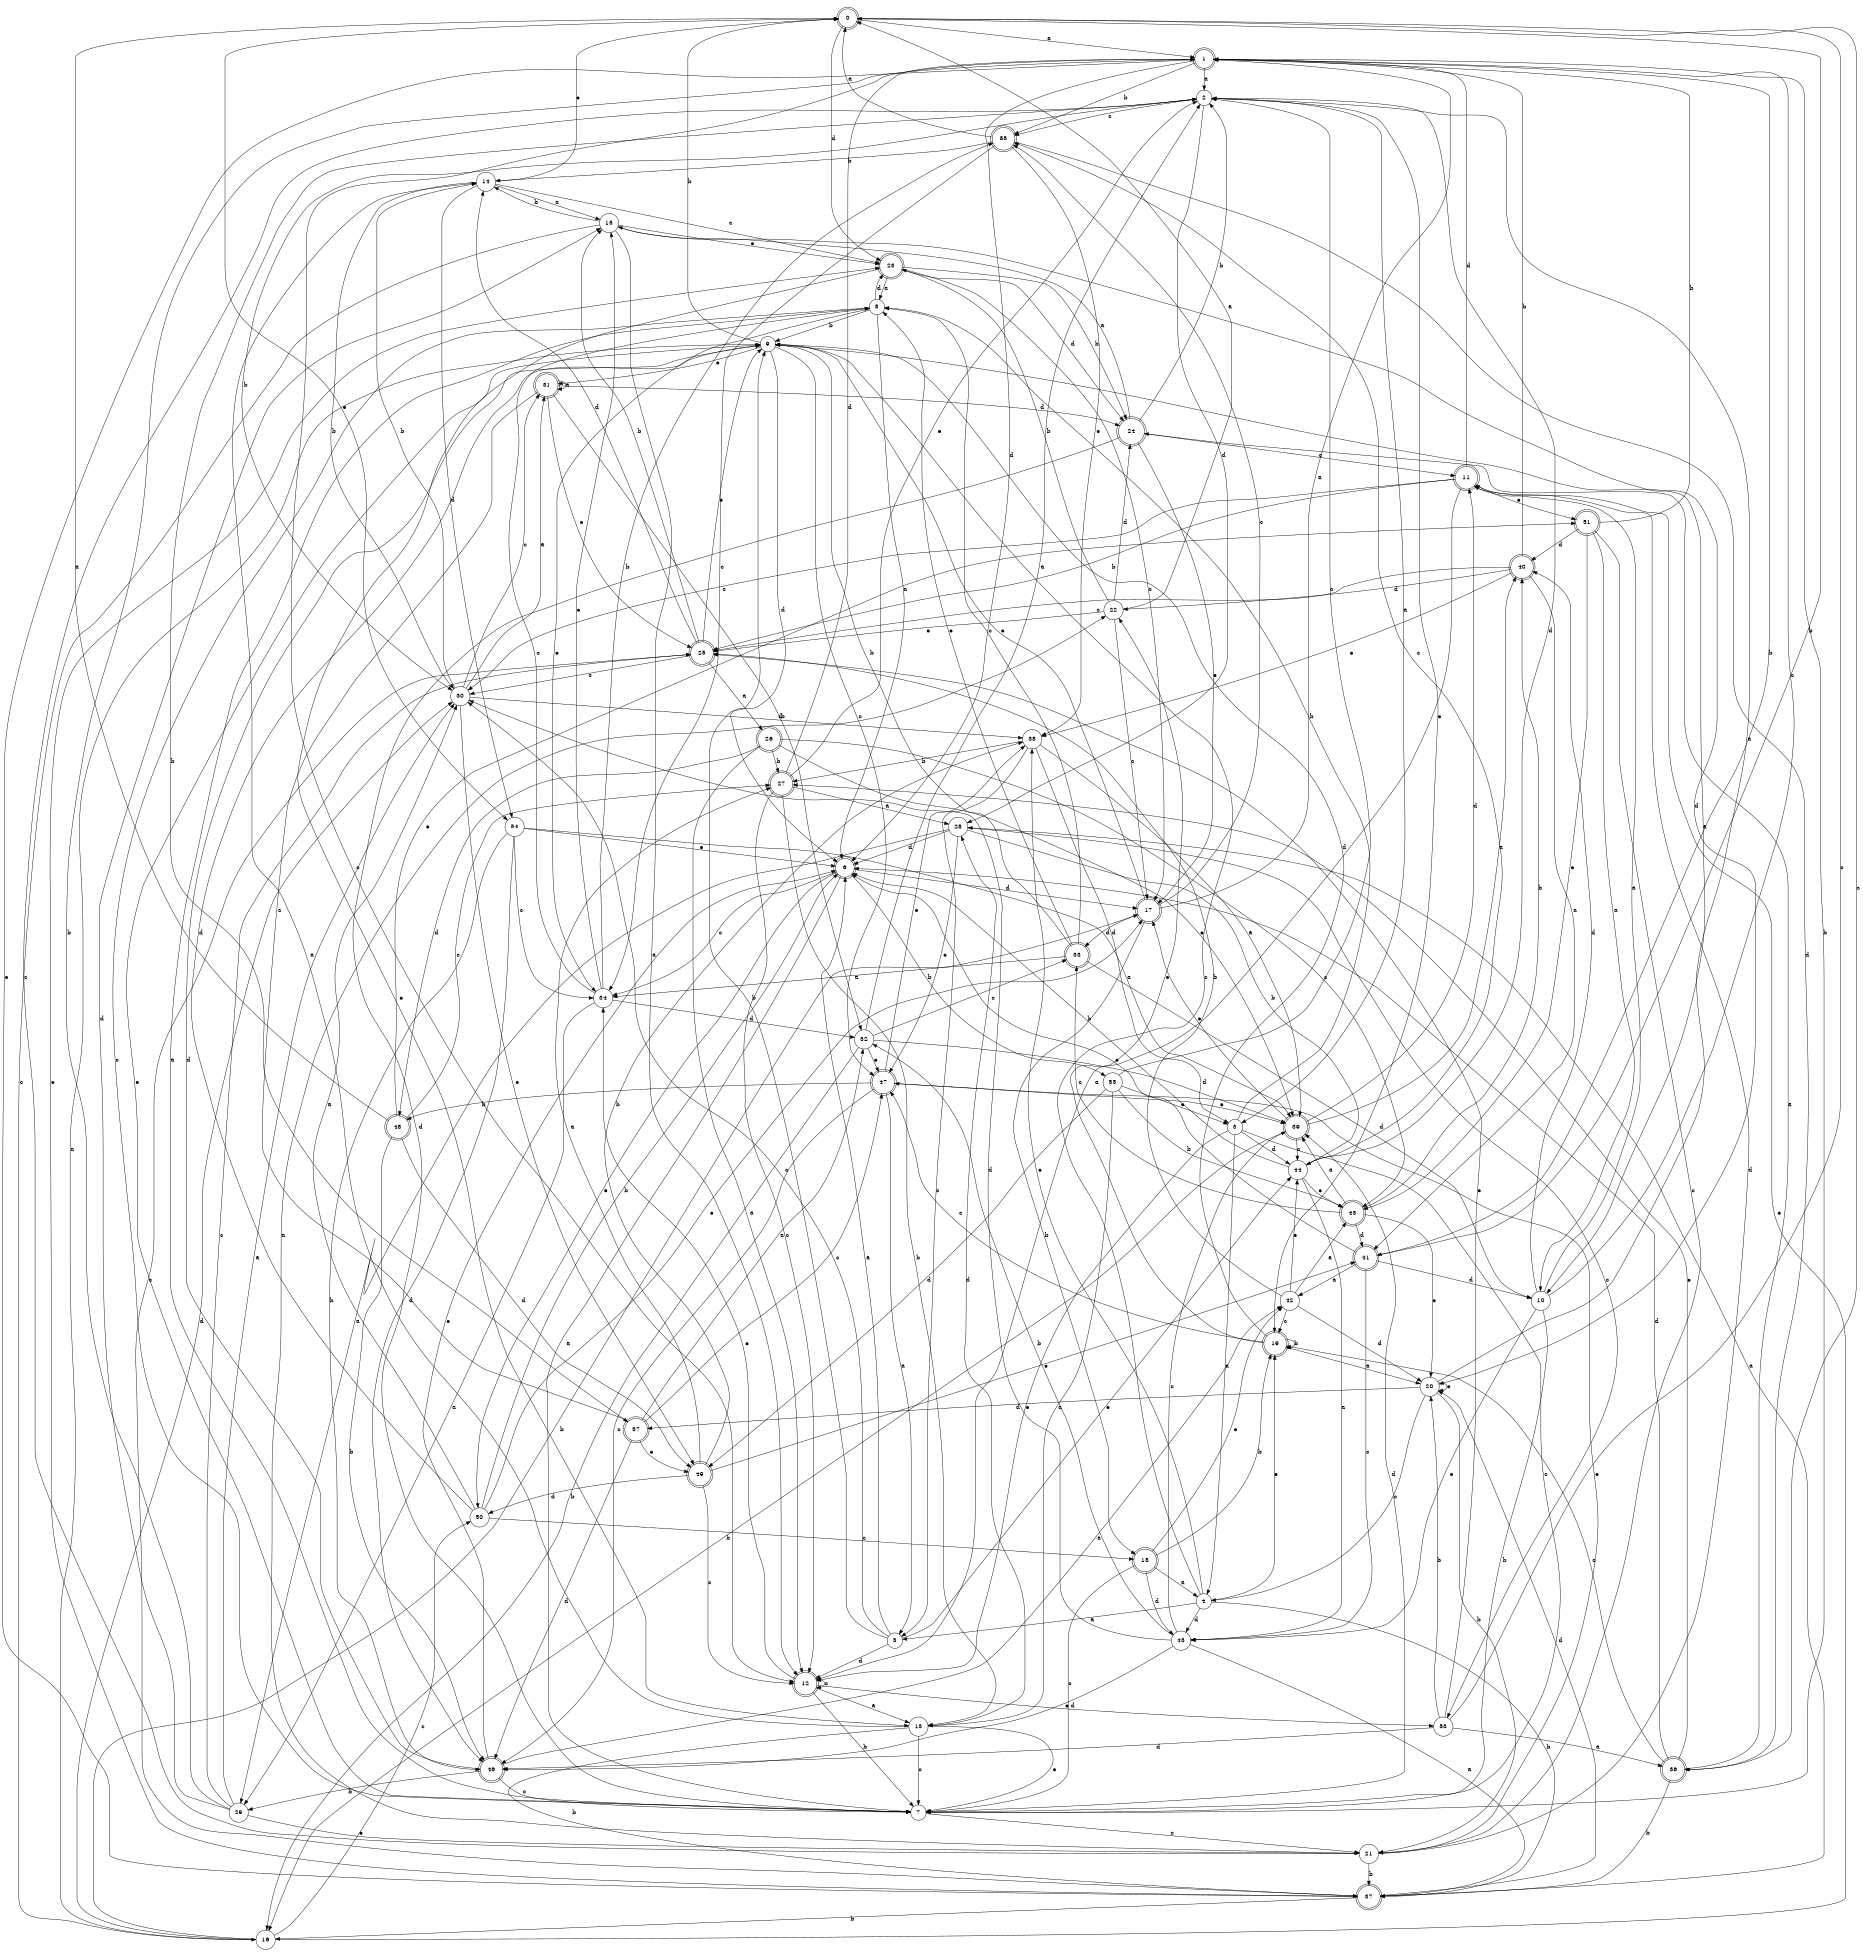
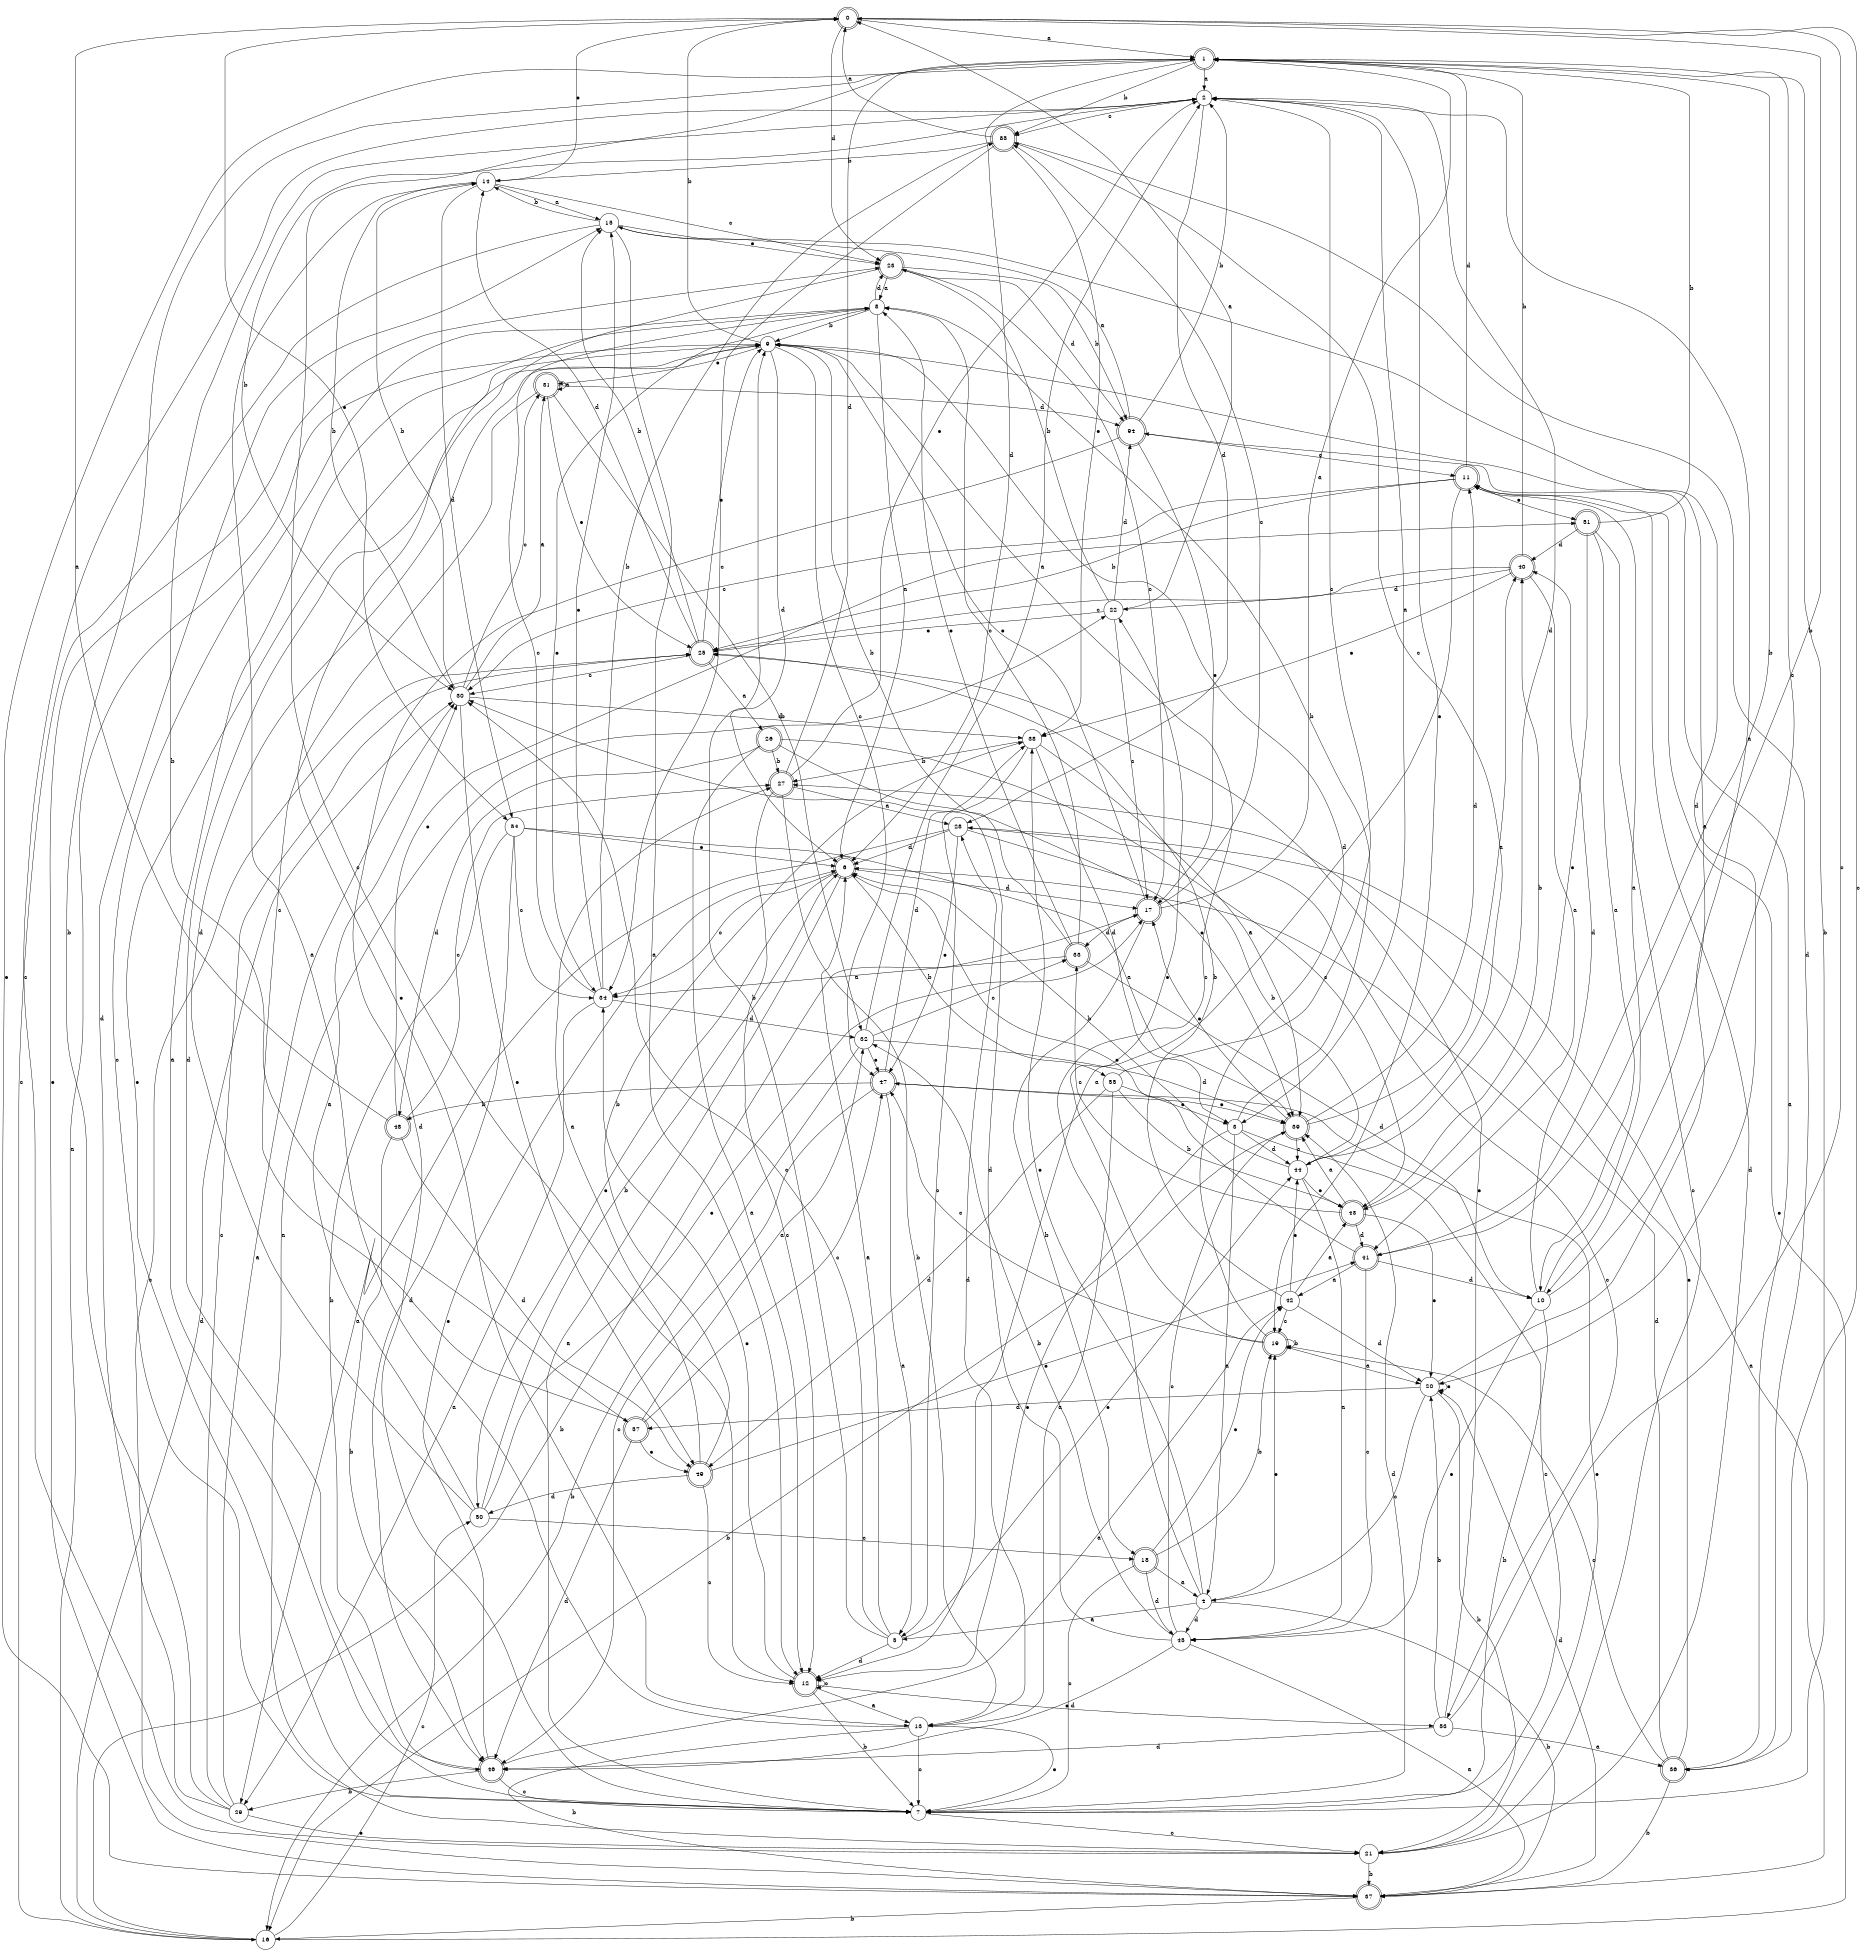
node "24": label "24" -> "94"
edge "47" -> "38": label "e" -> "d"
